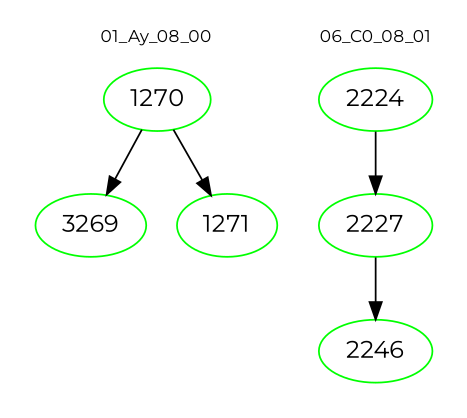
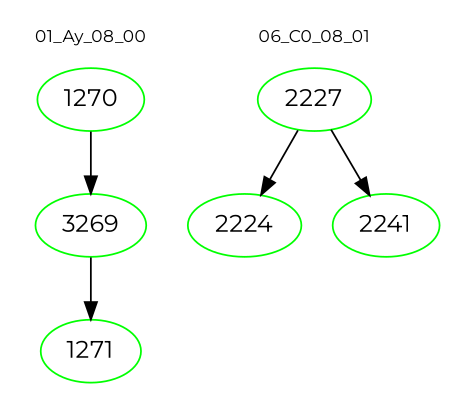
edge "2224" -> "2227": reversed
edge "1270" -> "1271": now "3269" -> "1271"
node "2246": label "2246" -> "2241"
